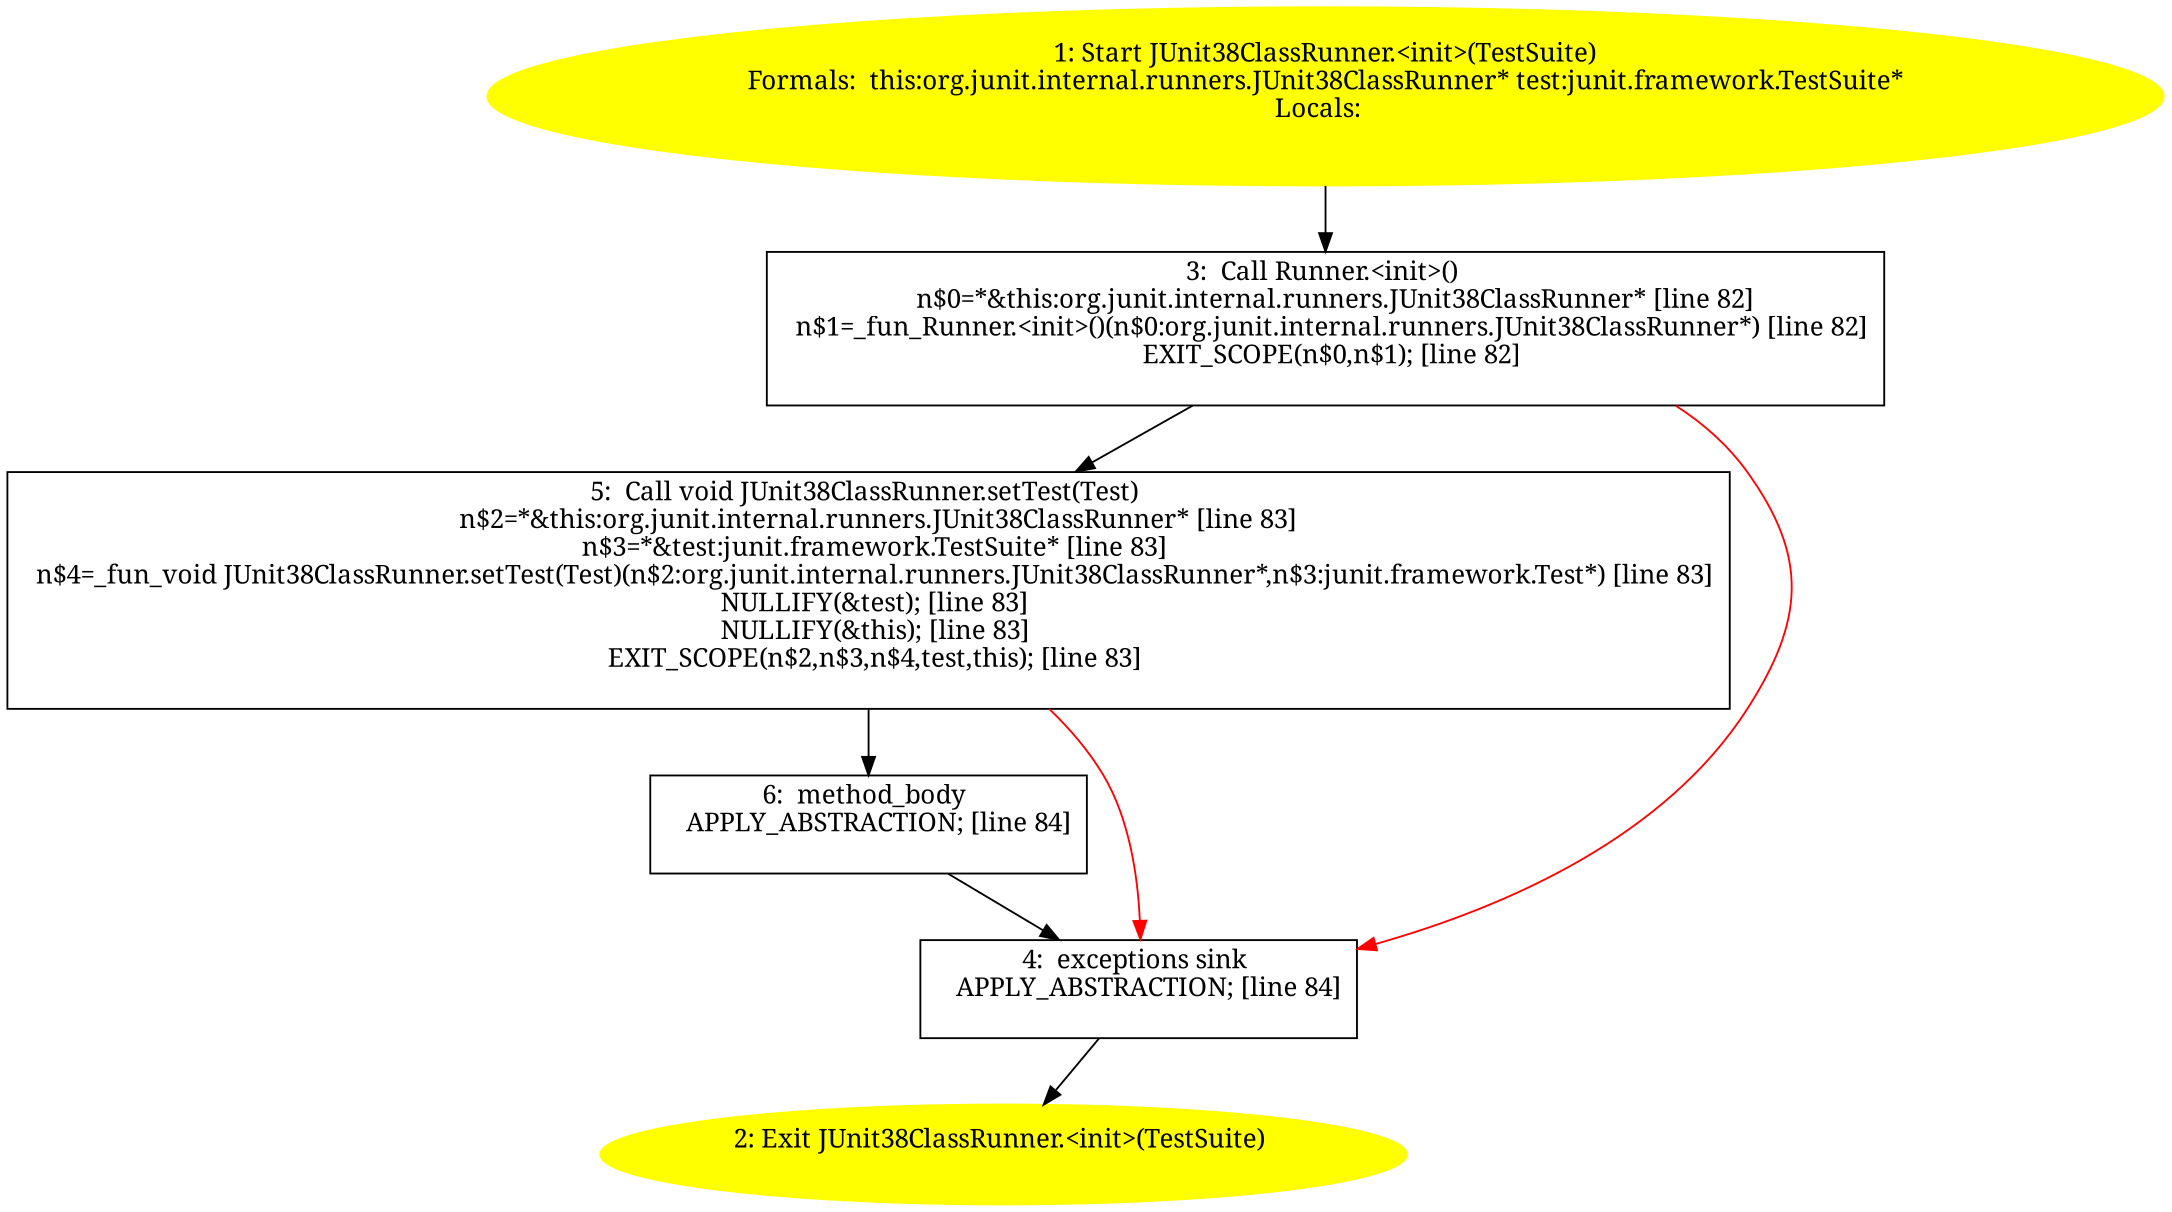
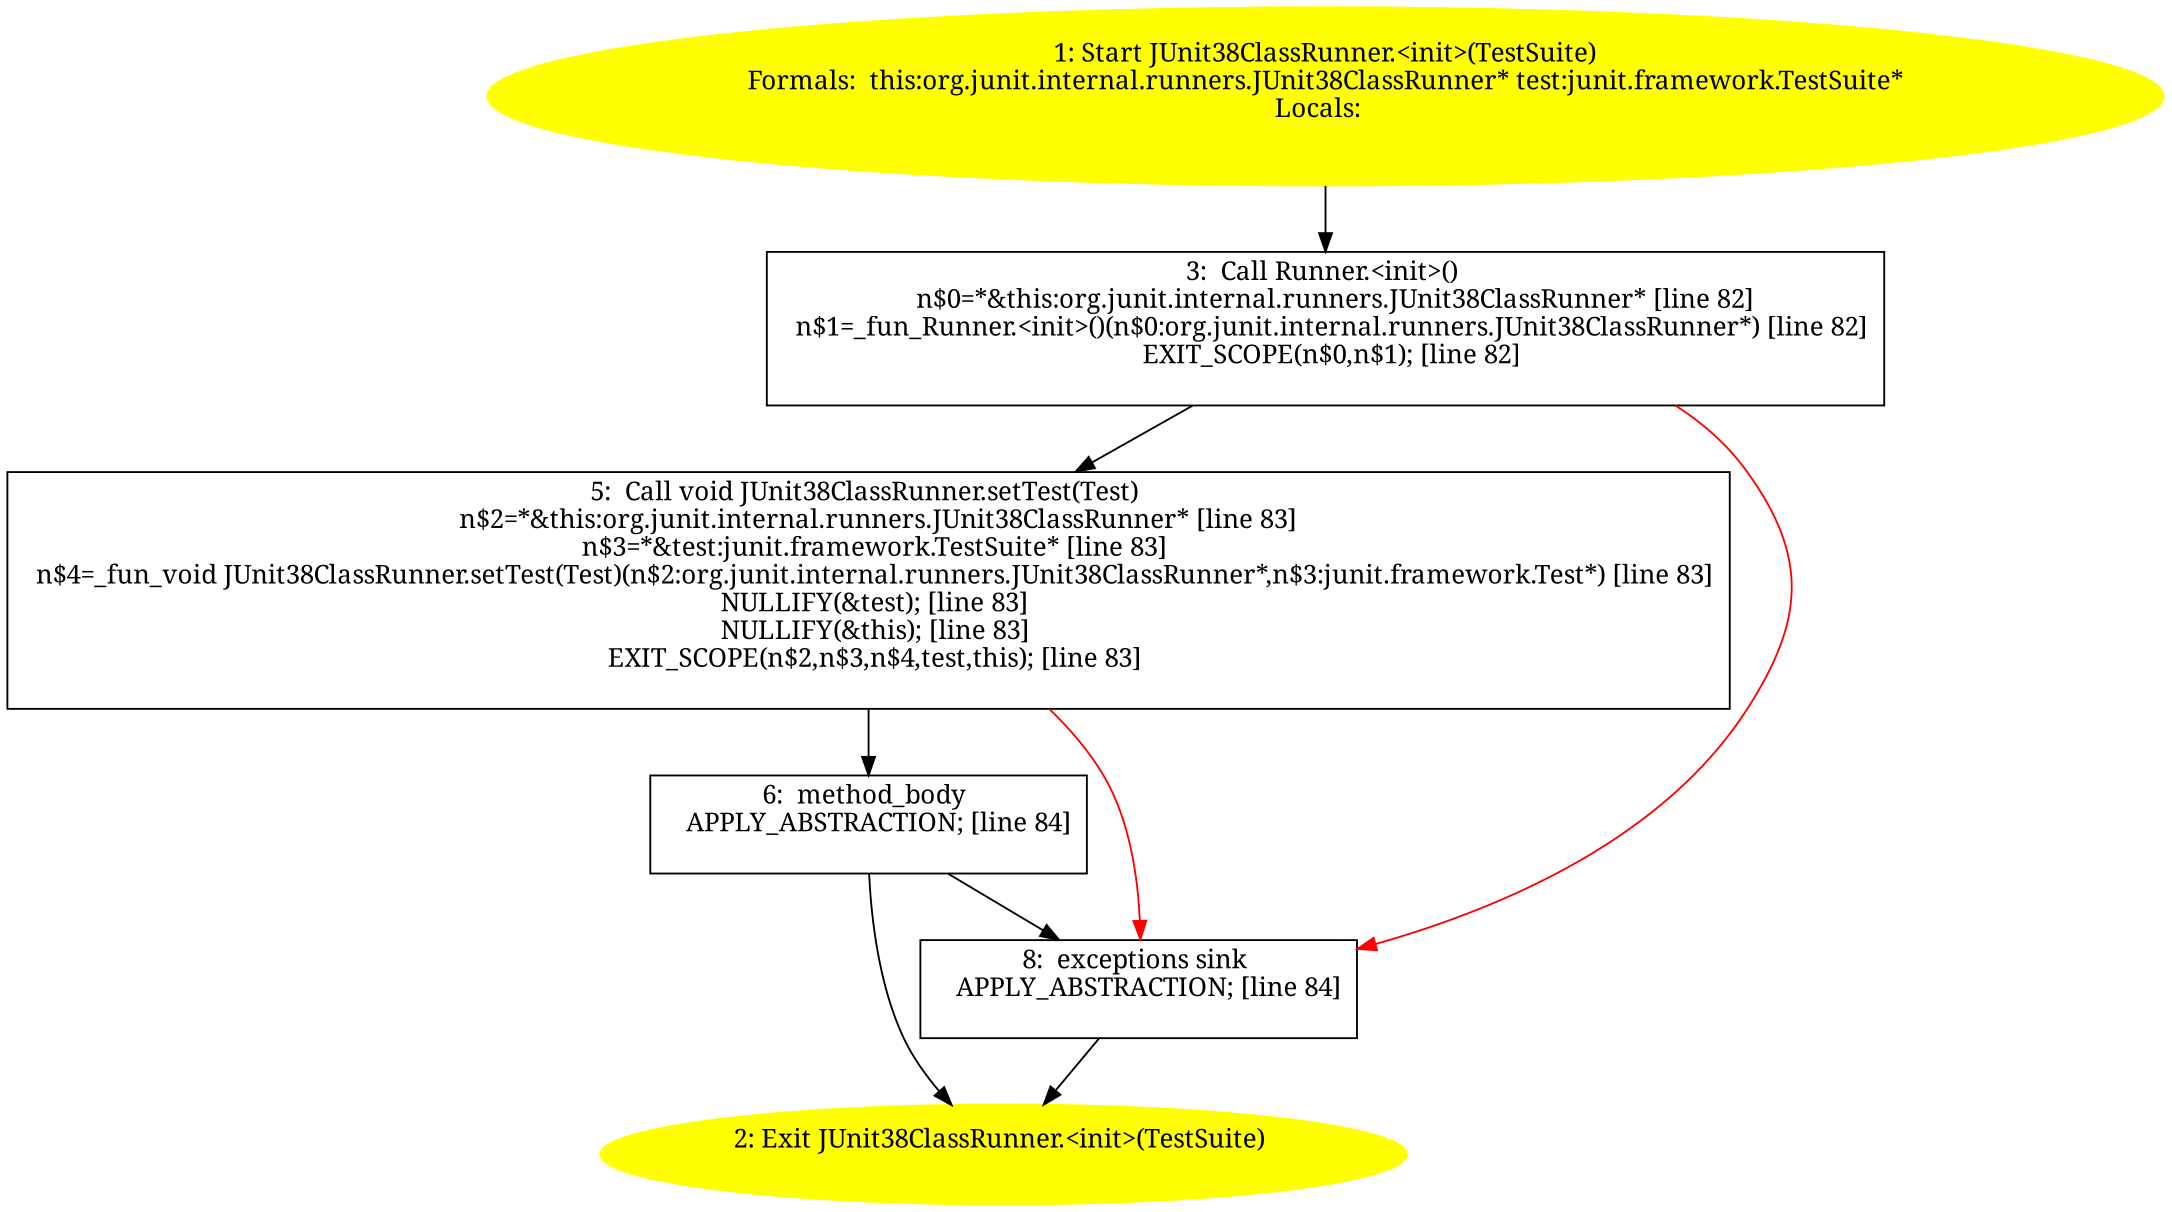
edge "6:  method_body APPLY_ABSTRACTION; [line 84]" -> "2: Exit JUnit38ClassRunner.<init>(TestSuite)": added
node "4:  exceptions sink APPLY_ABSTRACTION; [line 84]": label "4:  exceptions sink APPLY_ABSTRACTION; [line 84]" -> "8:  exceptions sink APPLY_ABSTRACTION; [line 84]"
